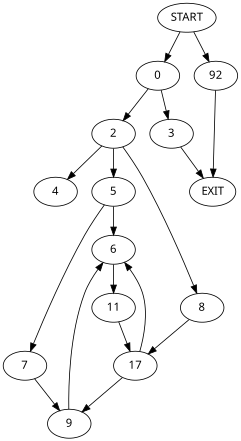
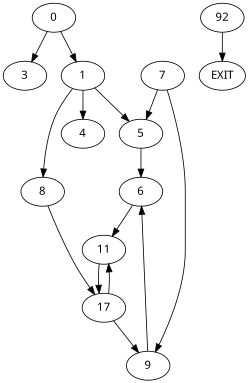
node "START": removed
node "2": label "2" -> "1"
edge "3" -> "EXIT": removed
edge "5" -> "7": reversed
edge "17" -> "6": now "17" -> "11"
